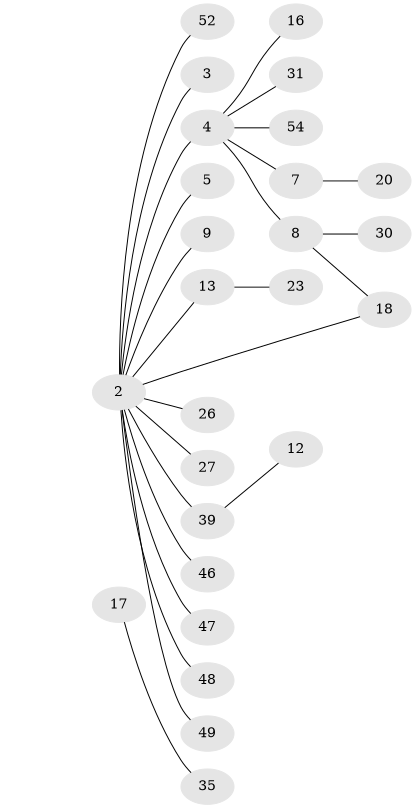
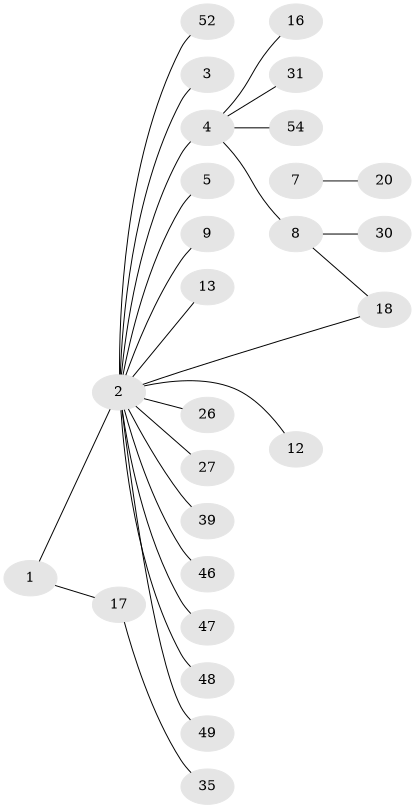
edge "4" -- "7": removed
node "23": removed
edge "12" -- "39": now "12" -- "2"
node "1": added
